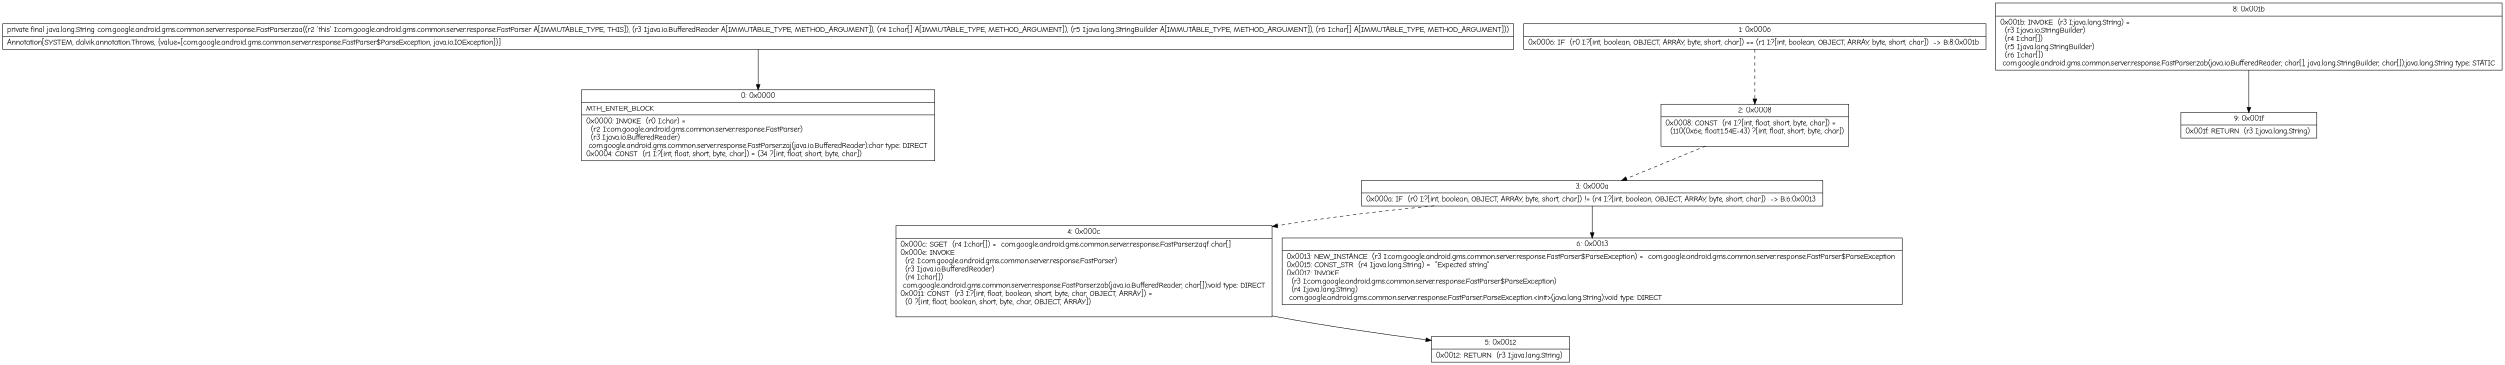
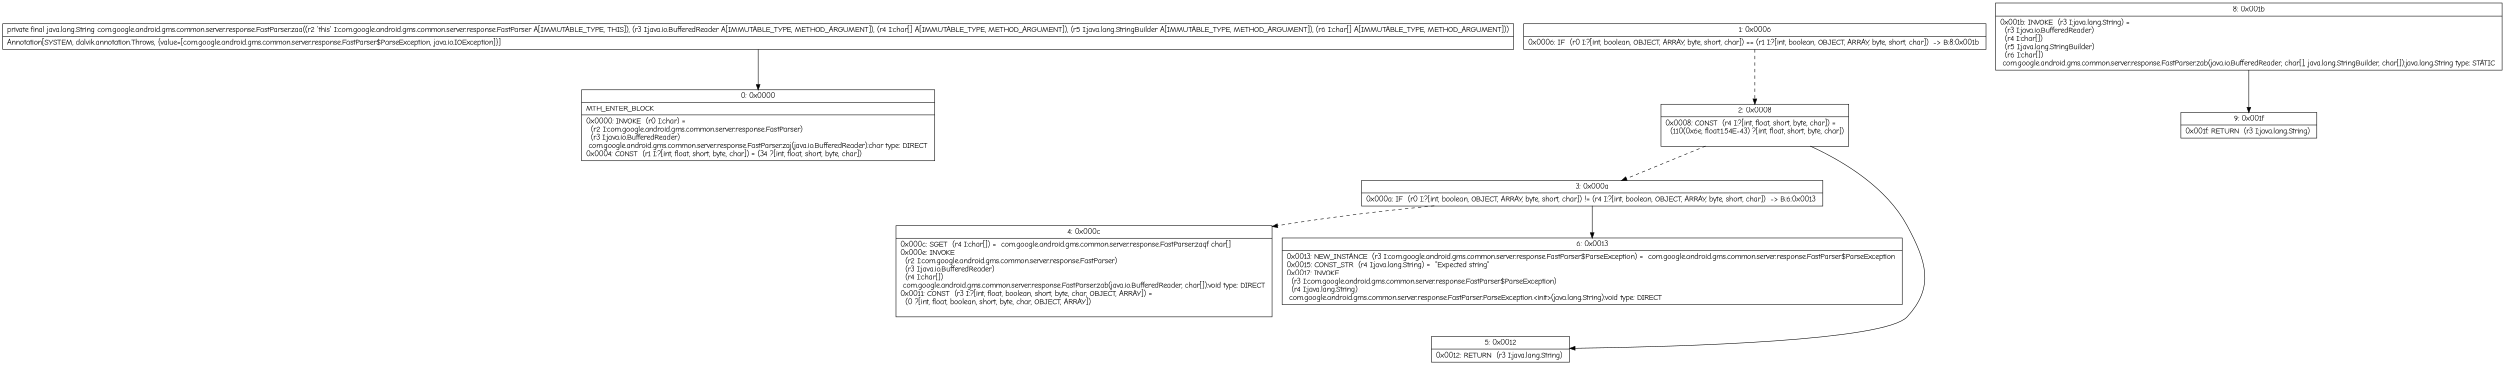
node "8: 0x001b": text "(r3 I:java.io.StringBuilder)" -> "(r3 I:java.io.BufferedReader)"
edge "4: 0x000c" -> "5: 0x0012": now "2: 0x0008" -> "5: 0x0012"
